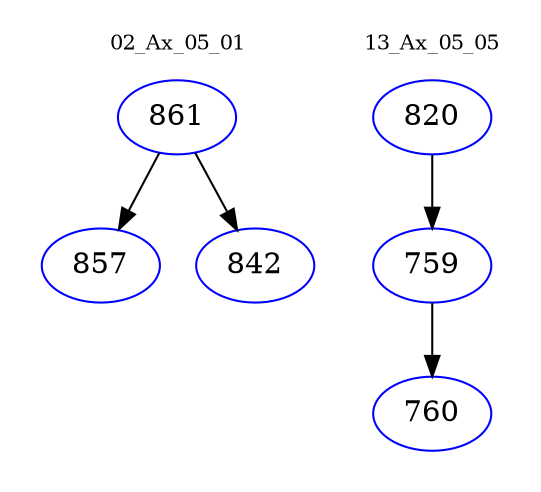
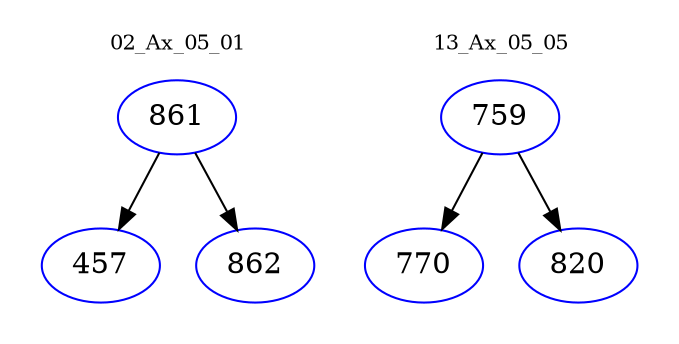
edge "820" -> "759": reversed
node "857": label "857" -> "457"
node "842": label "842" -> "862"
node "760": label "760" -> "770"
